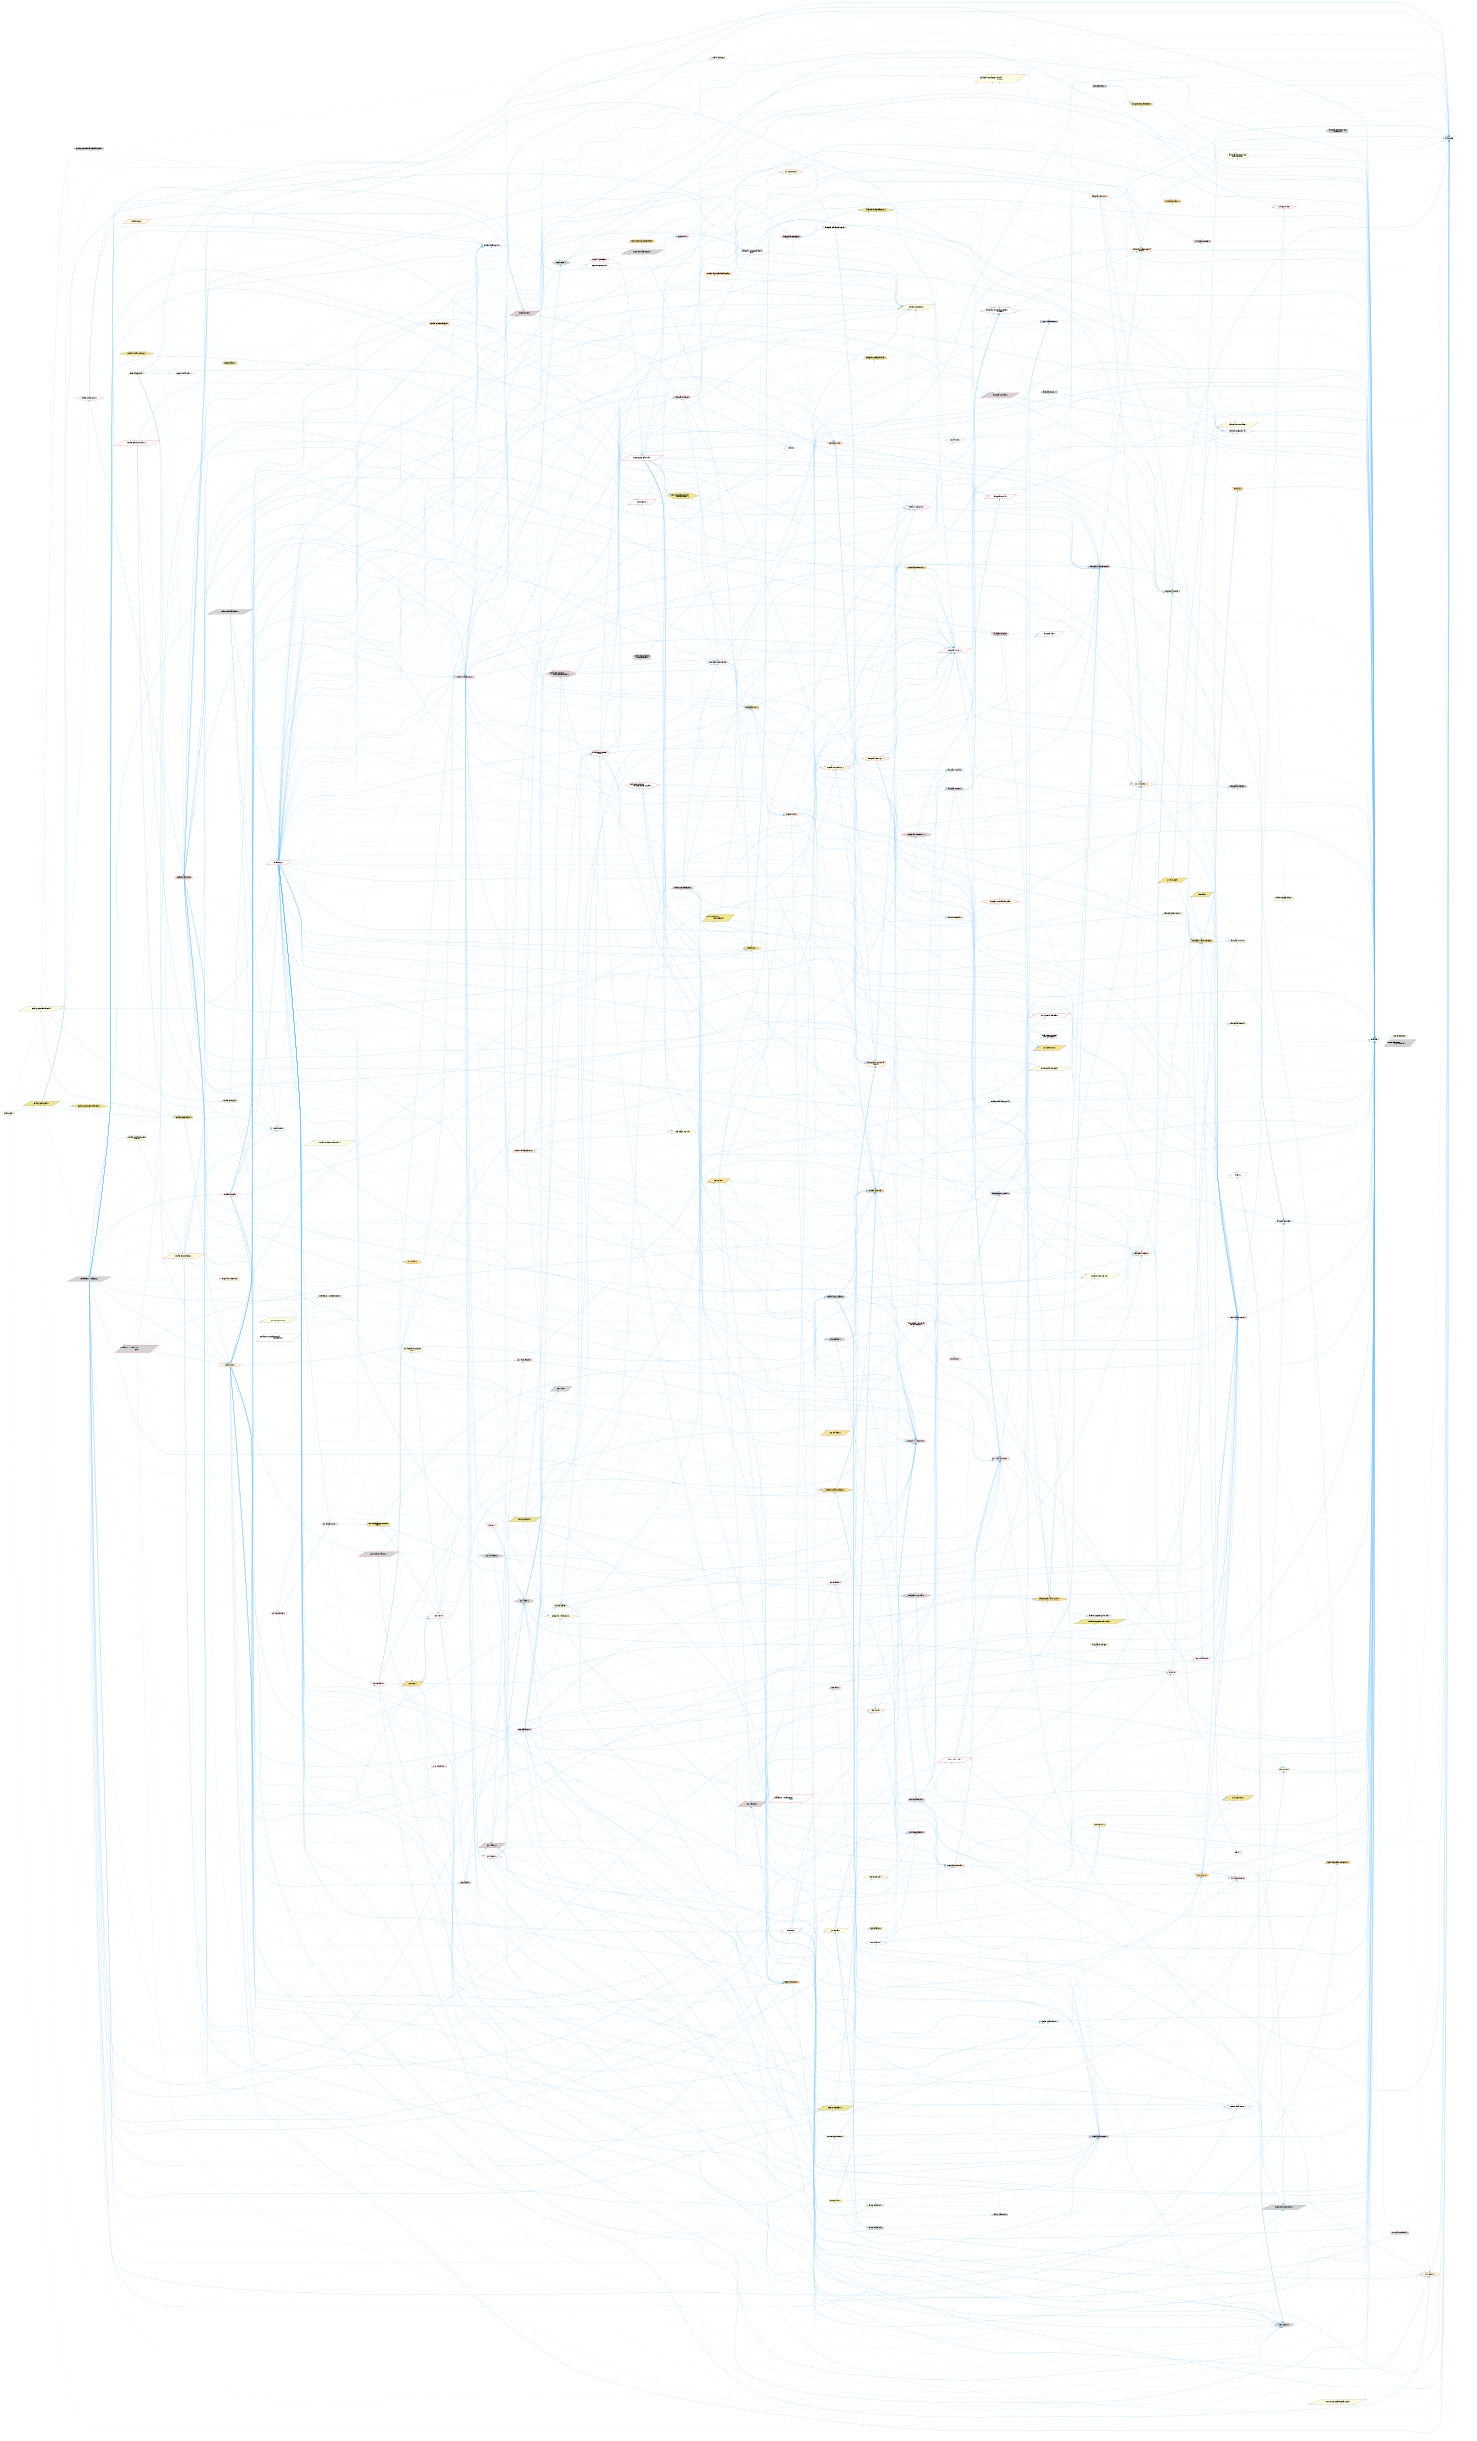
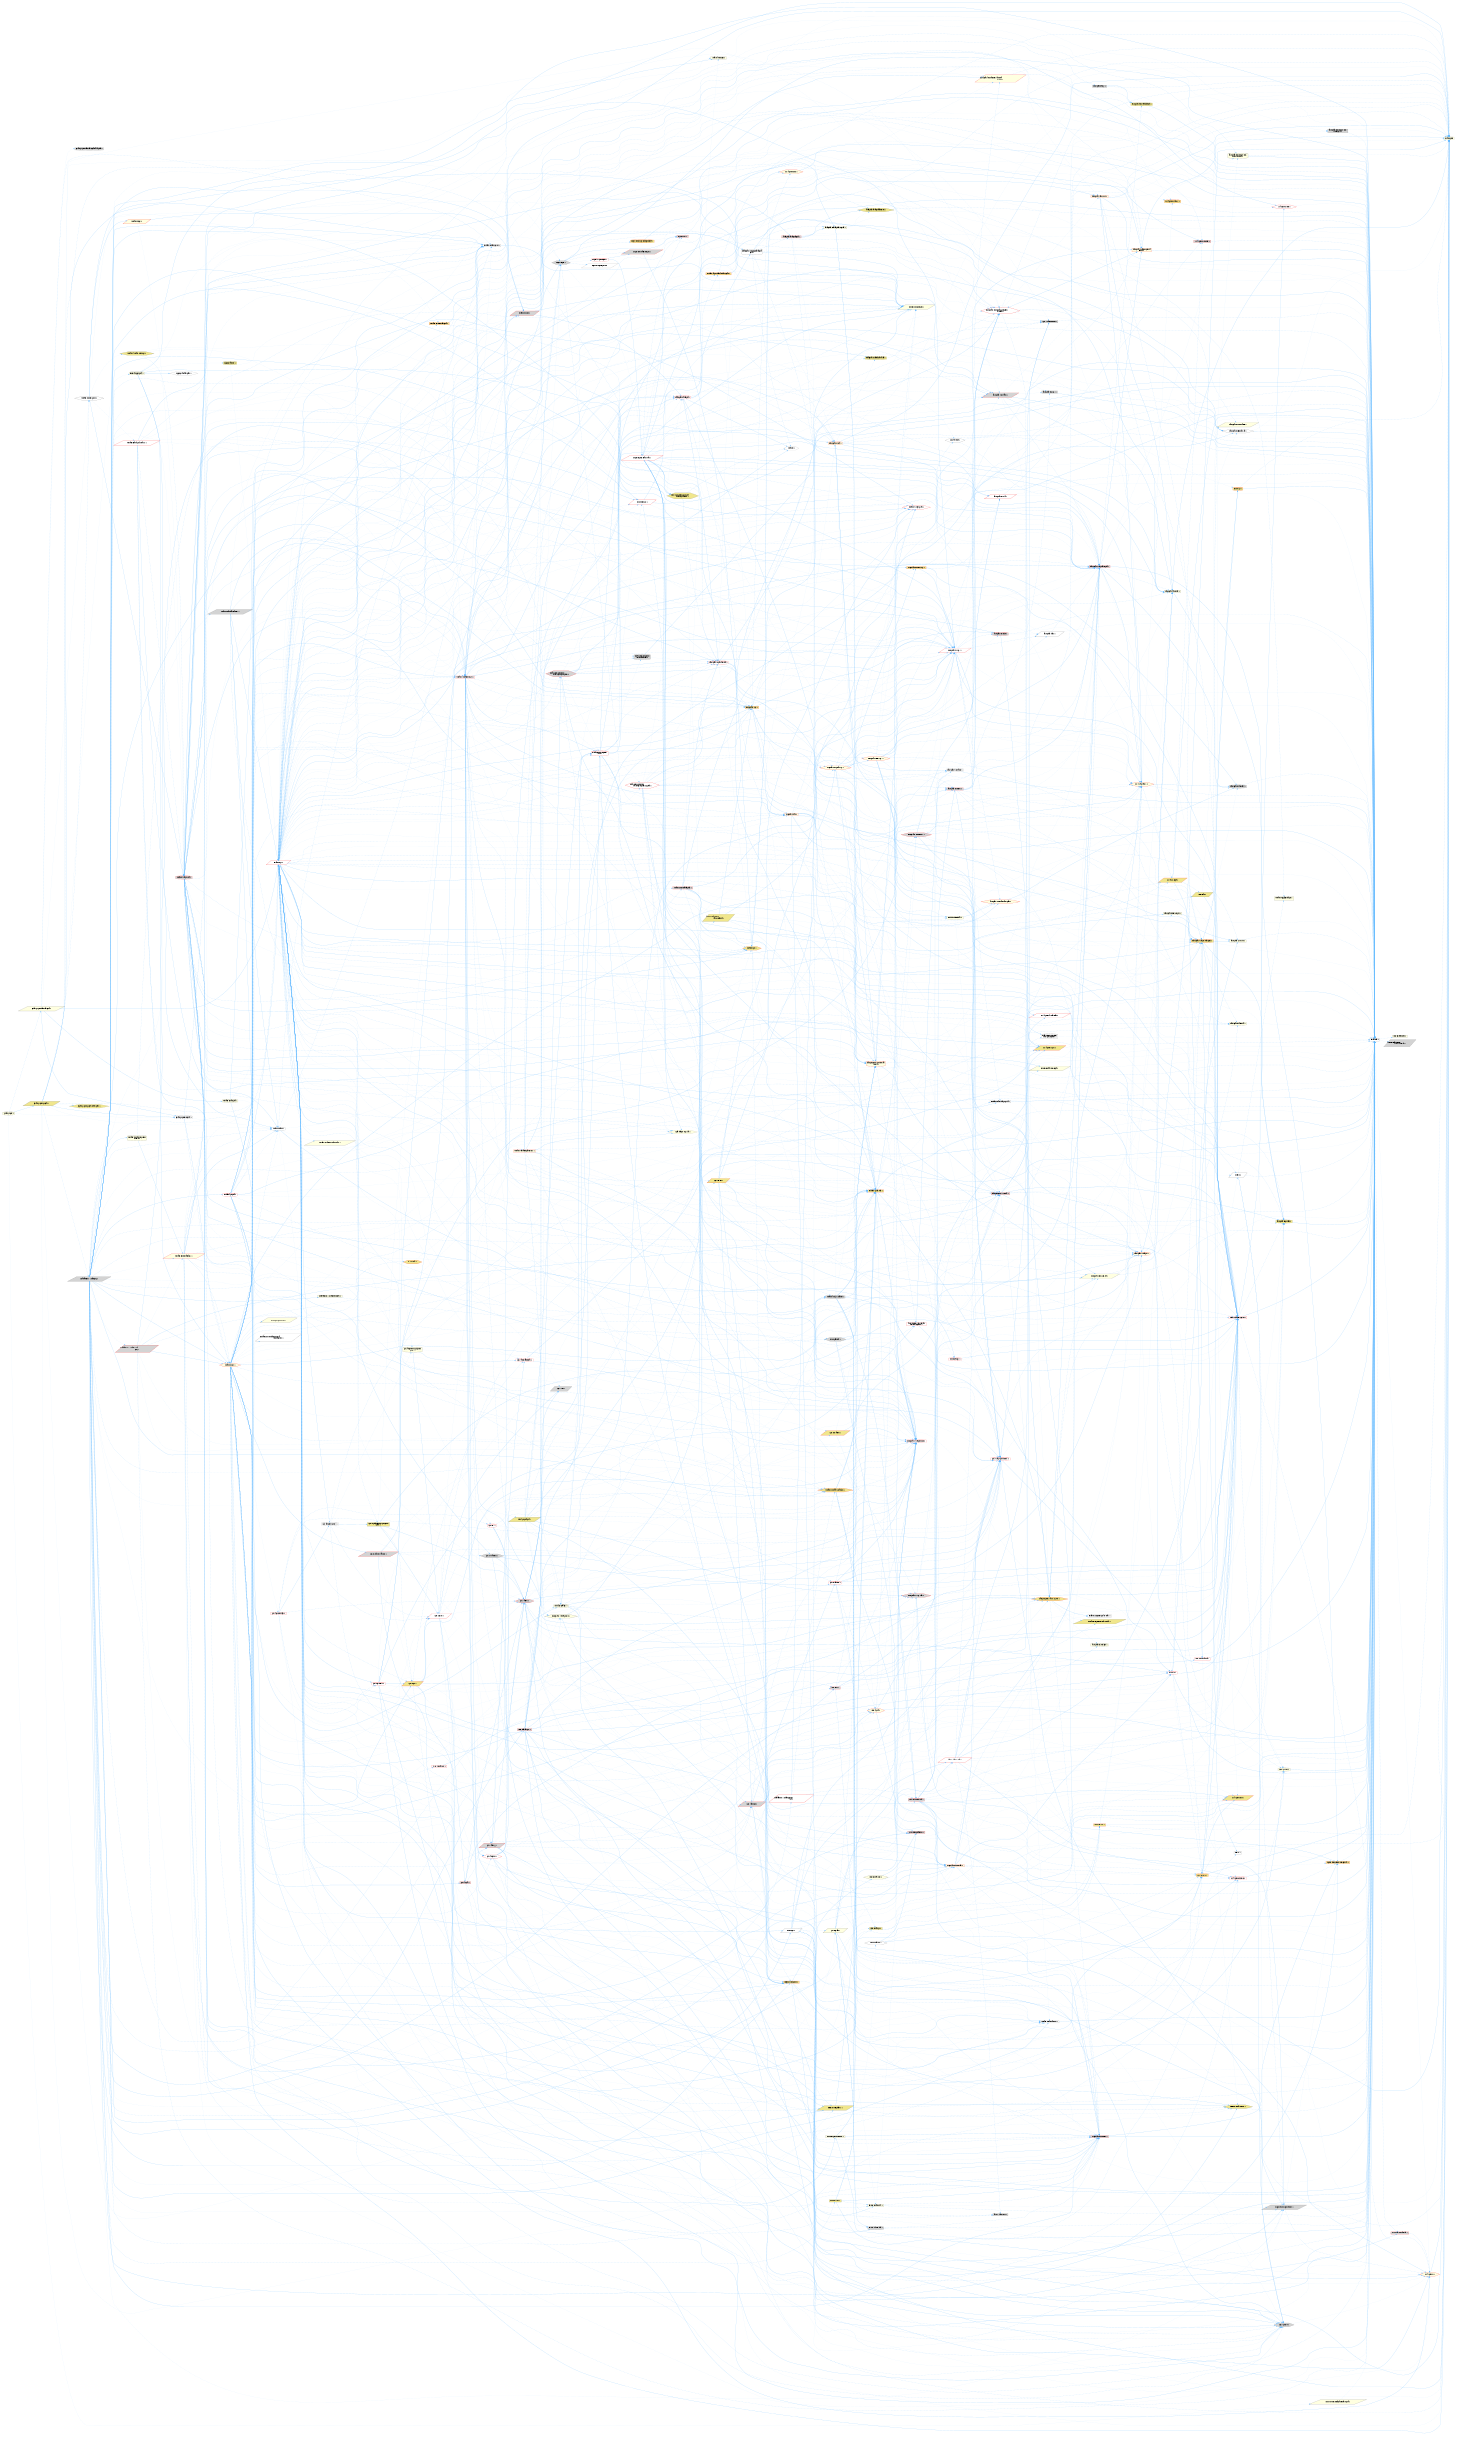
node "GameplayTagContainer.h": fillcolor khaki -> white
node "Templates/EnableIf.h": fillcolor white -> khaki
node "Containers/Utf8String.h": removed
node "Logging/LogVerbosity.h": fillcolor white -> khaki
